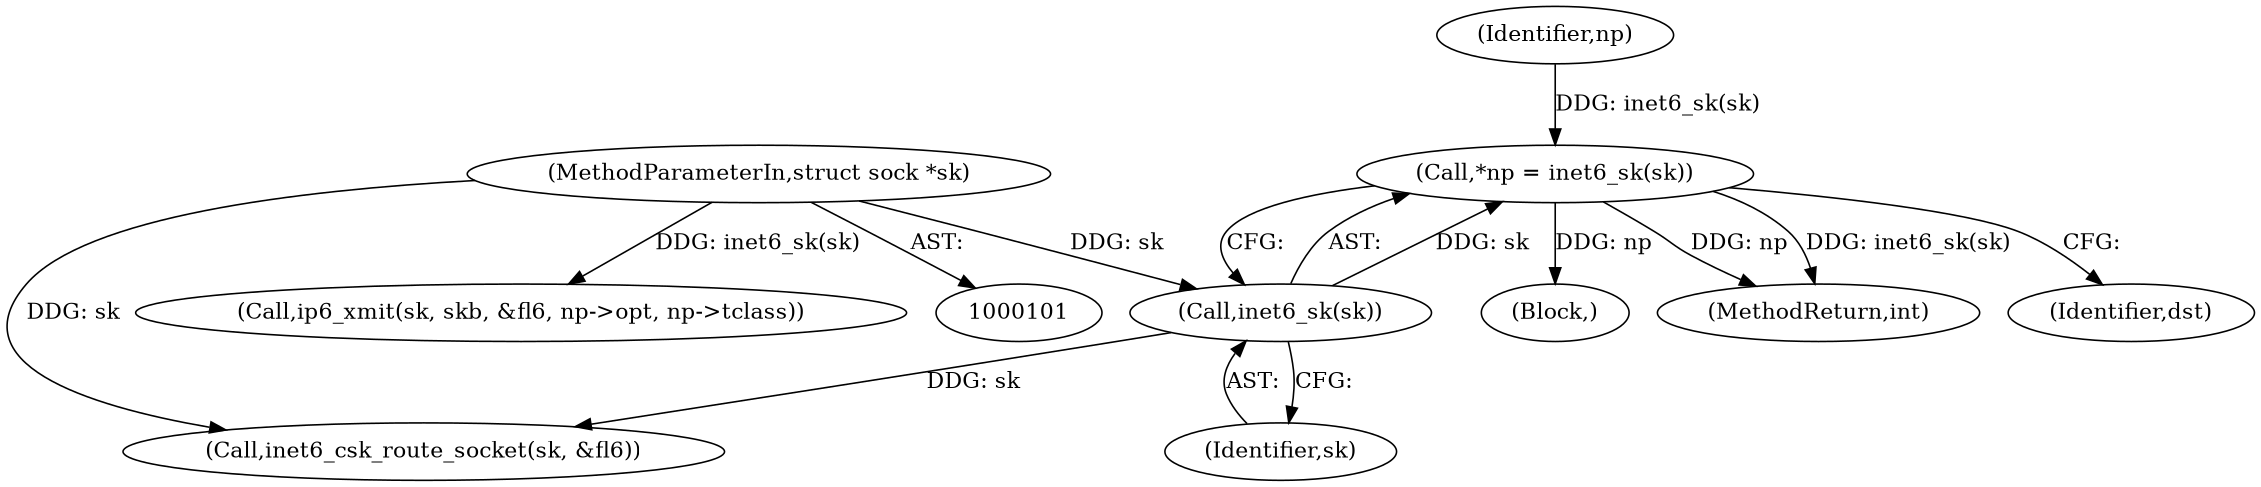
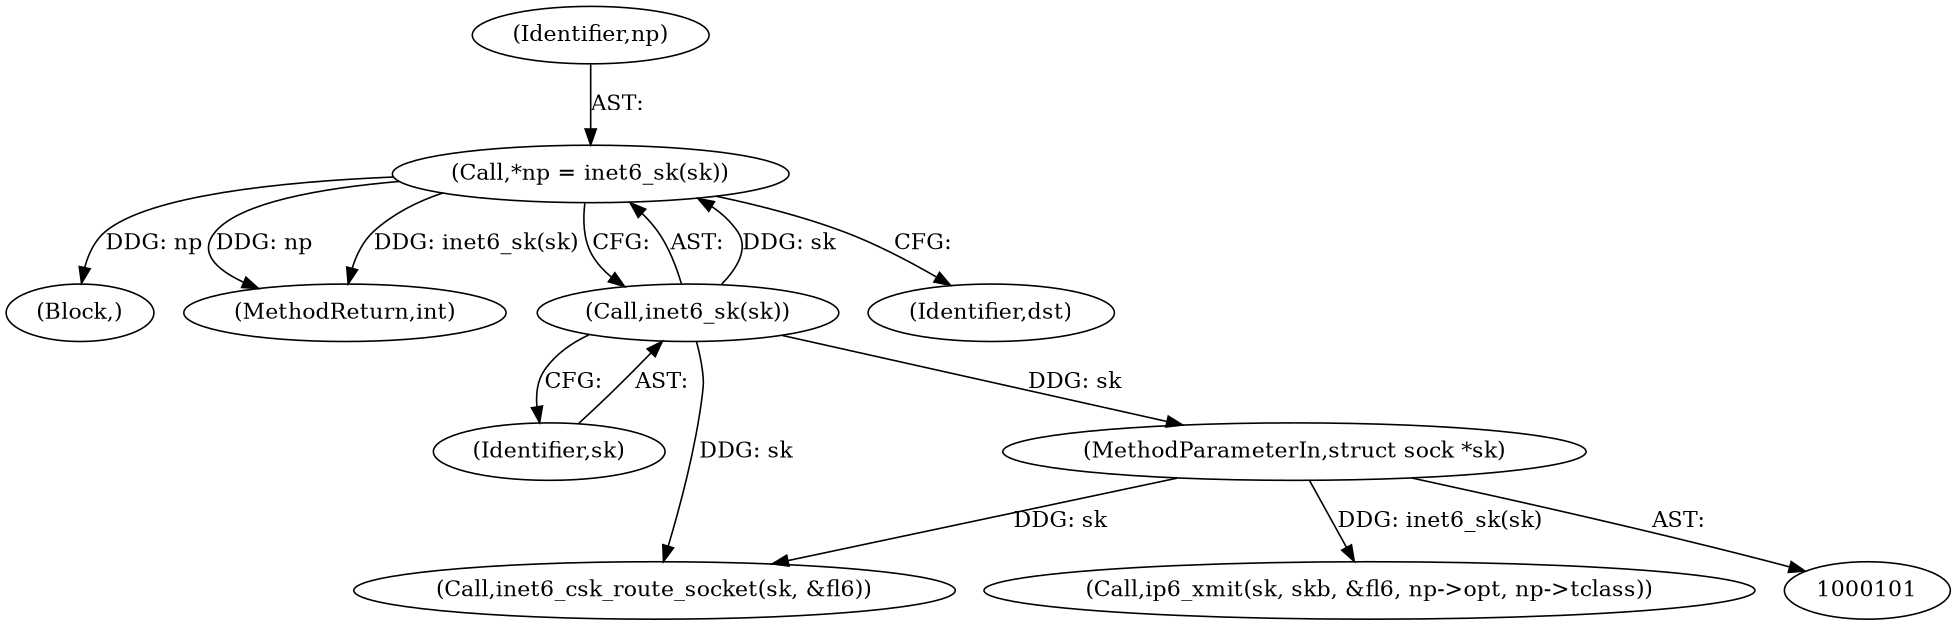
edge "(Identifier,np)" -> "(Call,*np = inet6_sk(sk))": label "DDG: inet6_sk(sk)" -> "AST: "
edge "(MethodParameterIn,struct sock *sk)" -> "(Call,inet6_sk(sk))": reversed
